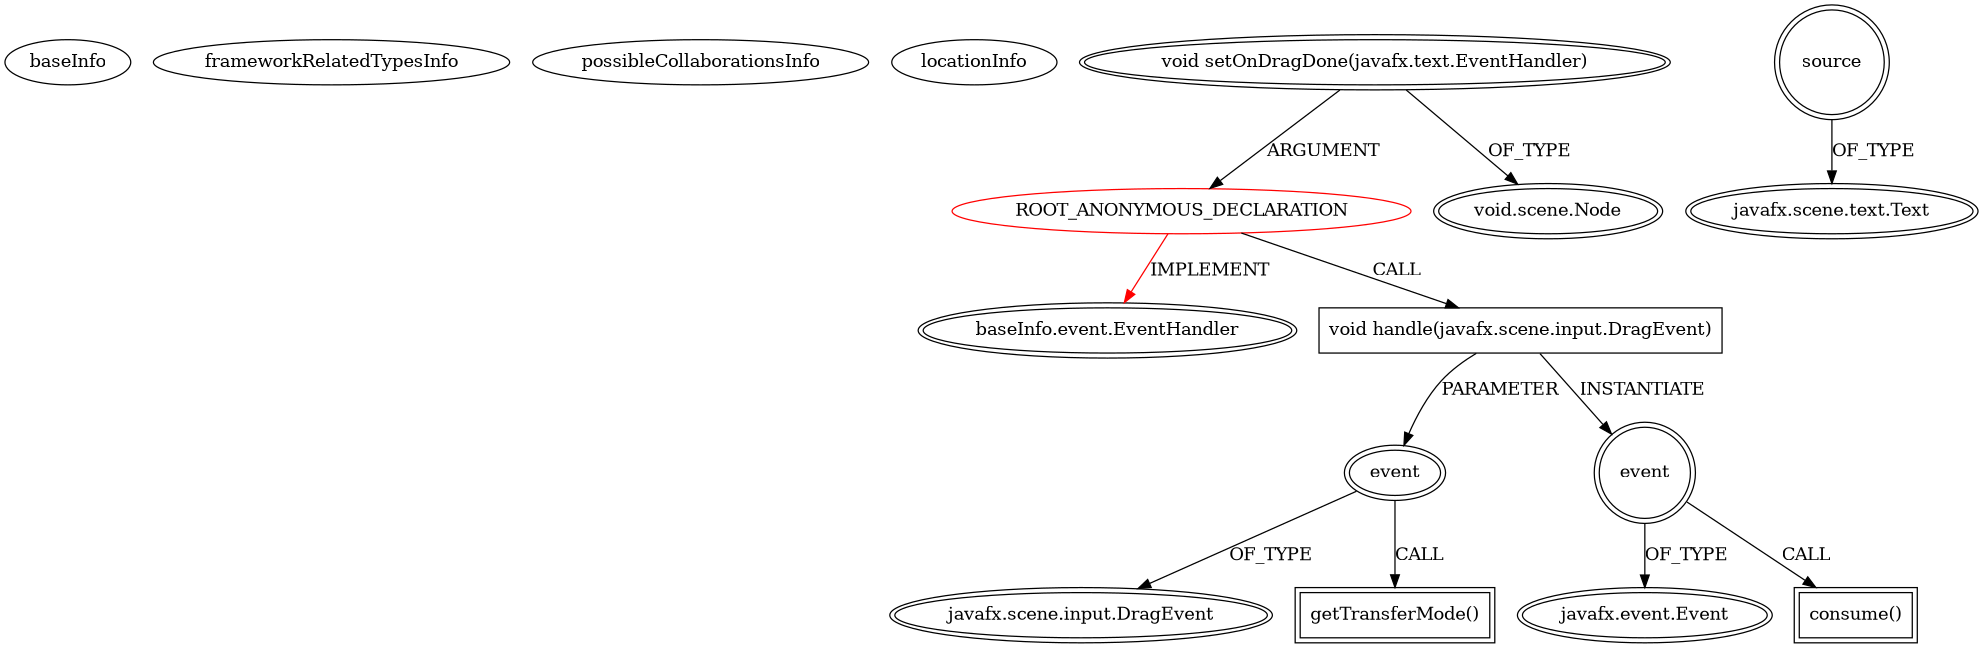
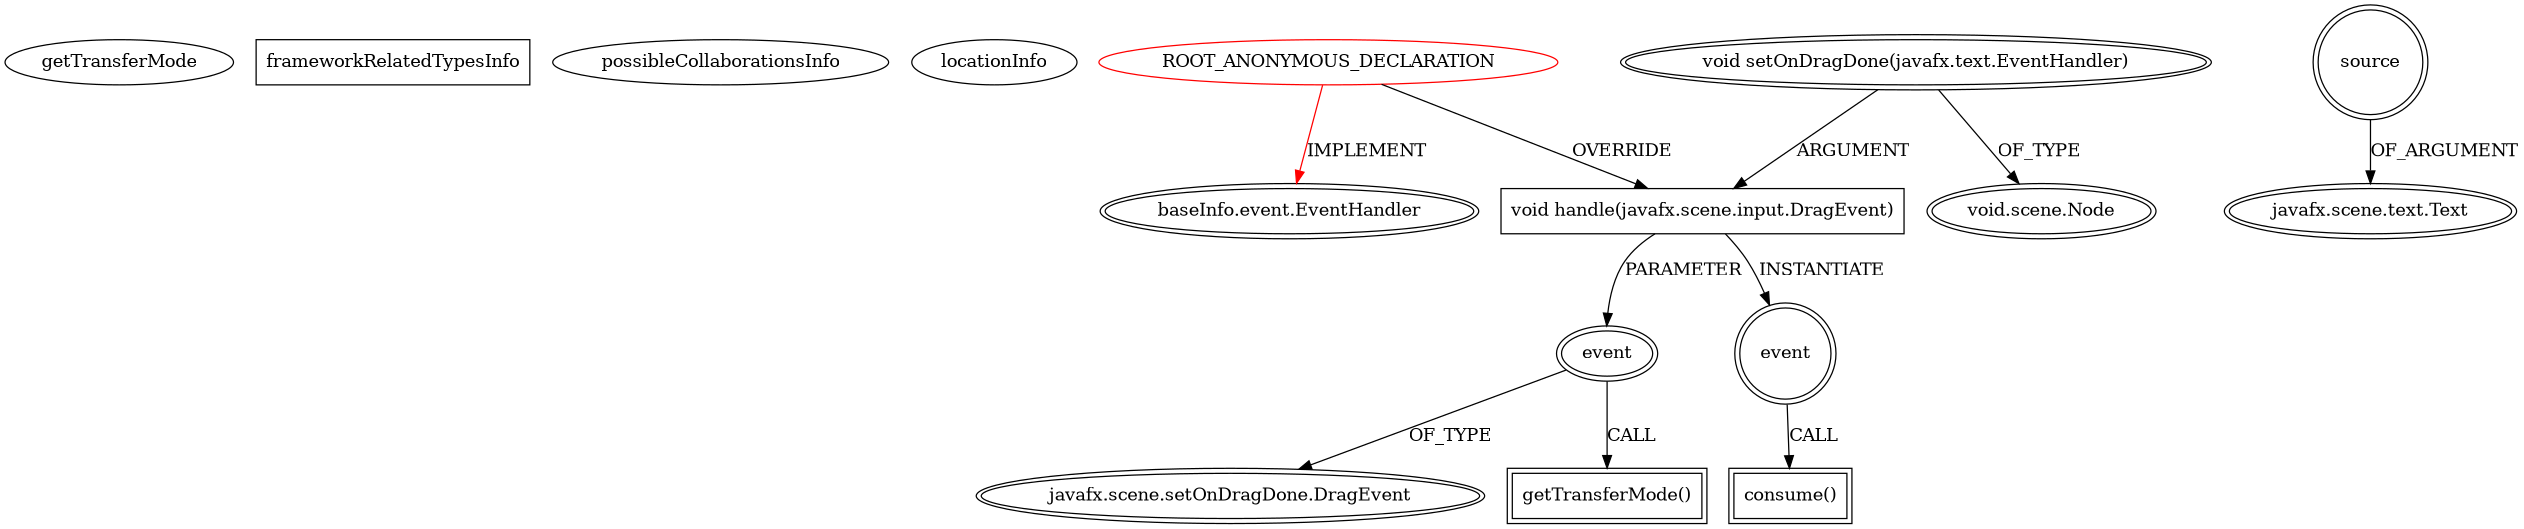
node "baseInfo": label "baseInfo" -> "getTransferMode"
node "frameworkRelatedTypesInfo": shape ellipse -> box
edge "void setOnDragDone(javafx.text.EventHandler)" -> "ROOT_ANONYMOUS_DECLARATION": now "void setOnDragDone(javafx.text.EventHandler)" -> "void handle(javafx.scene.input.DragEvent)"
edge "source" -> "javafx.scene.text.Text": label "OF_TYPE" -> "OF_ARGUMENT"
edge "ROOT_ANONYMOUS_DECLARATION" -> "void handle(javafx.scene.input.DragEvent)": label "CALL" -> "OVERRIDE"
node "javafx.scene.input.DragEvent": label "javafx.scene.input.DragEvent" -> "javafx.scene.setOnDragDone.DragEvent"
node "javafx.event.Event": removed
